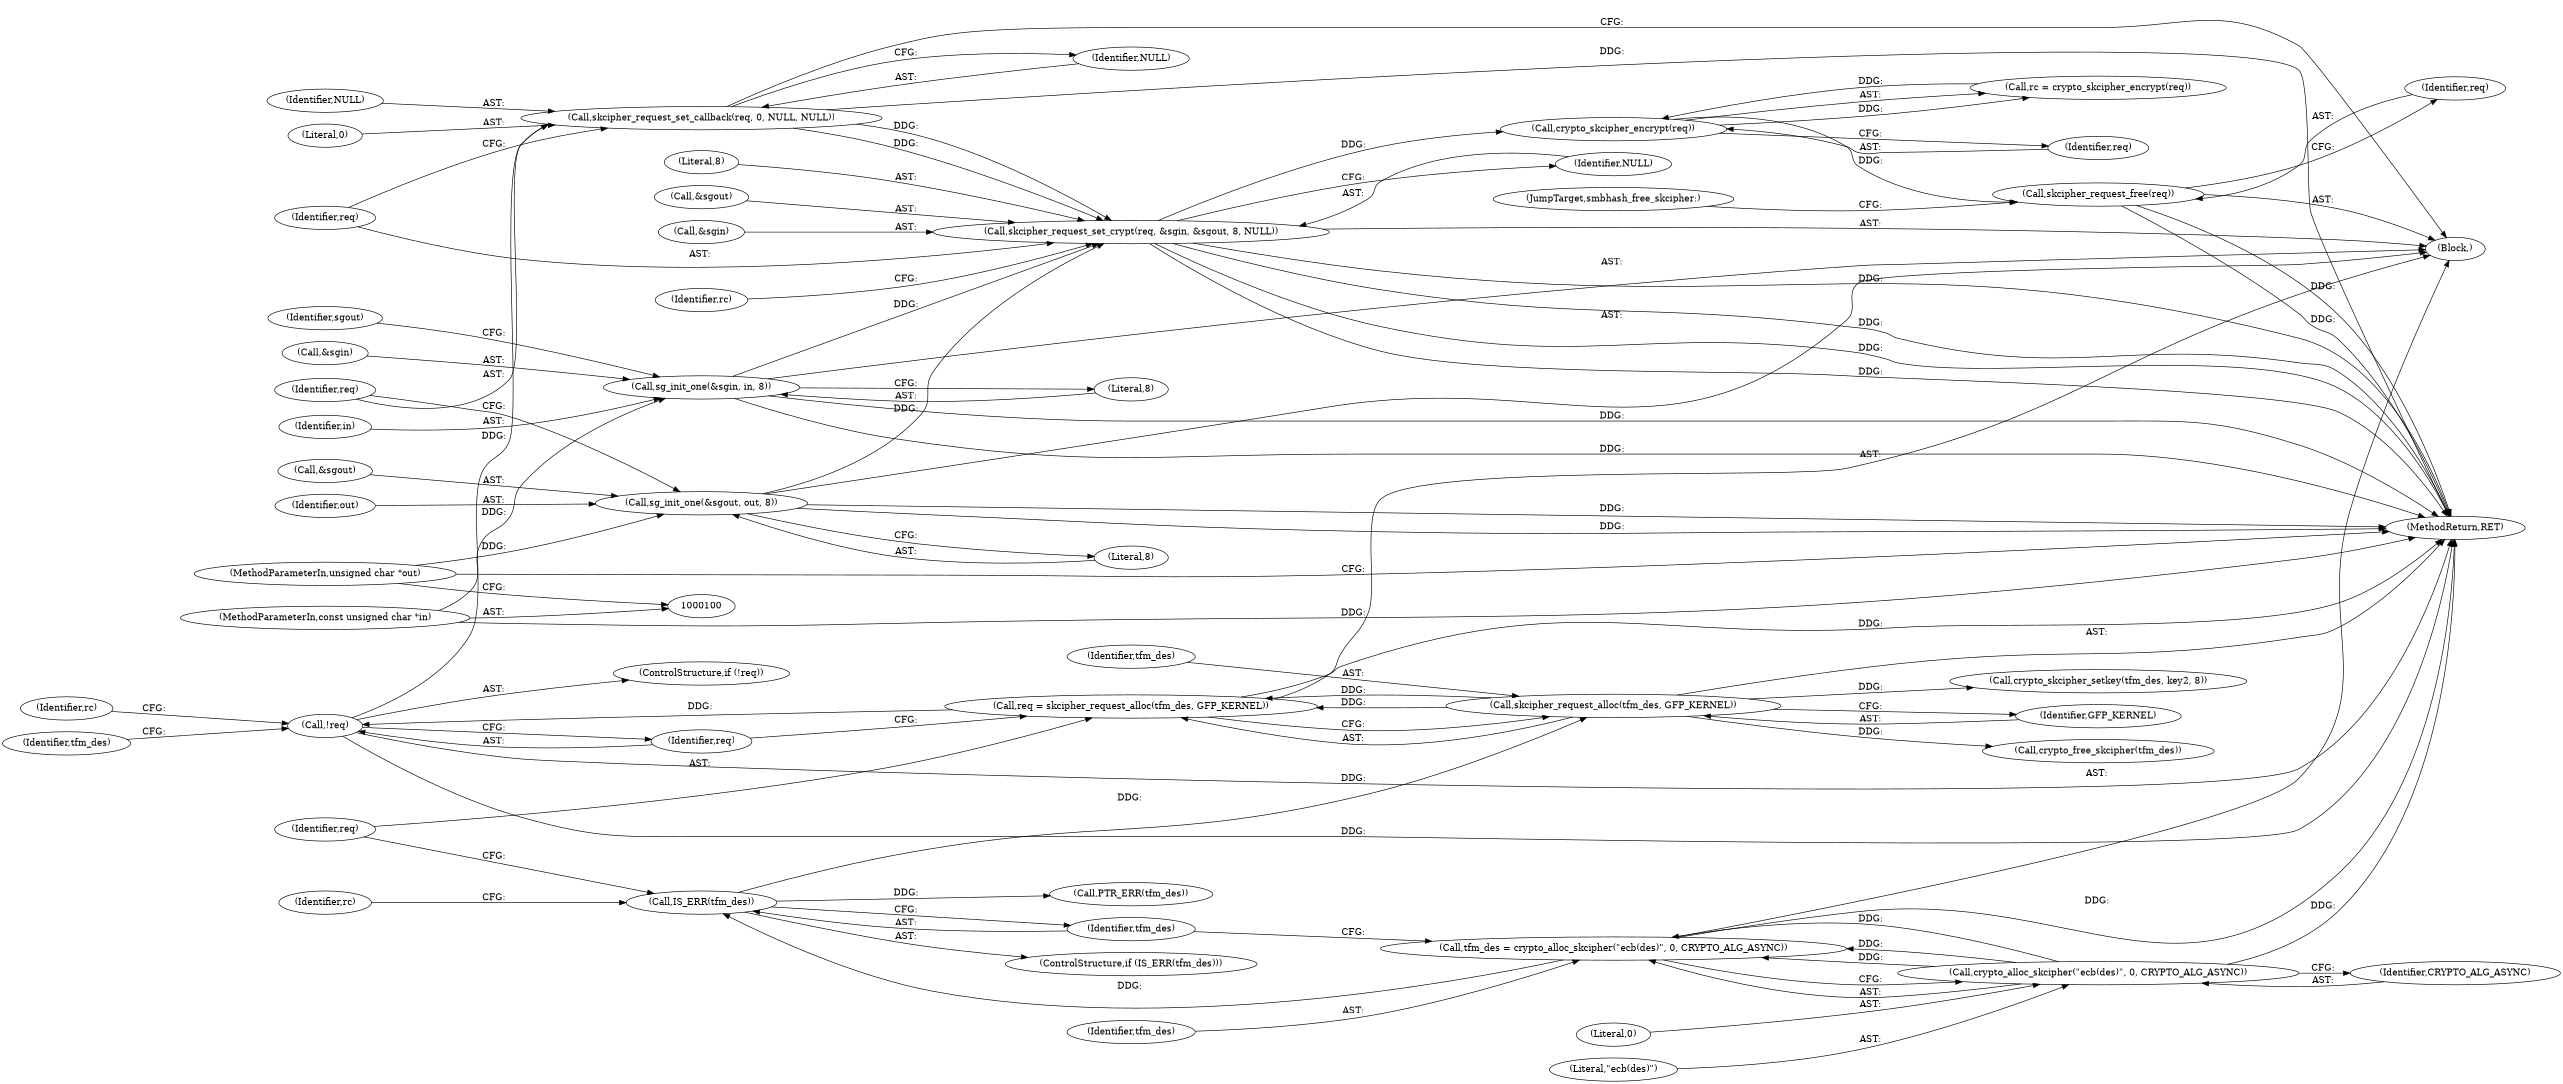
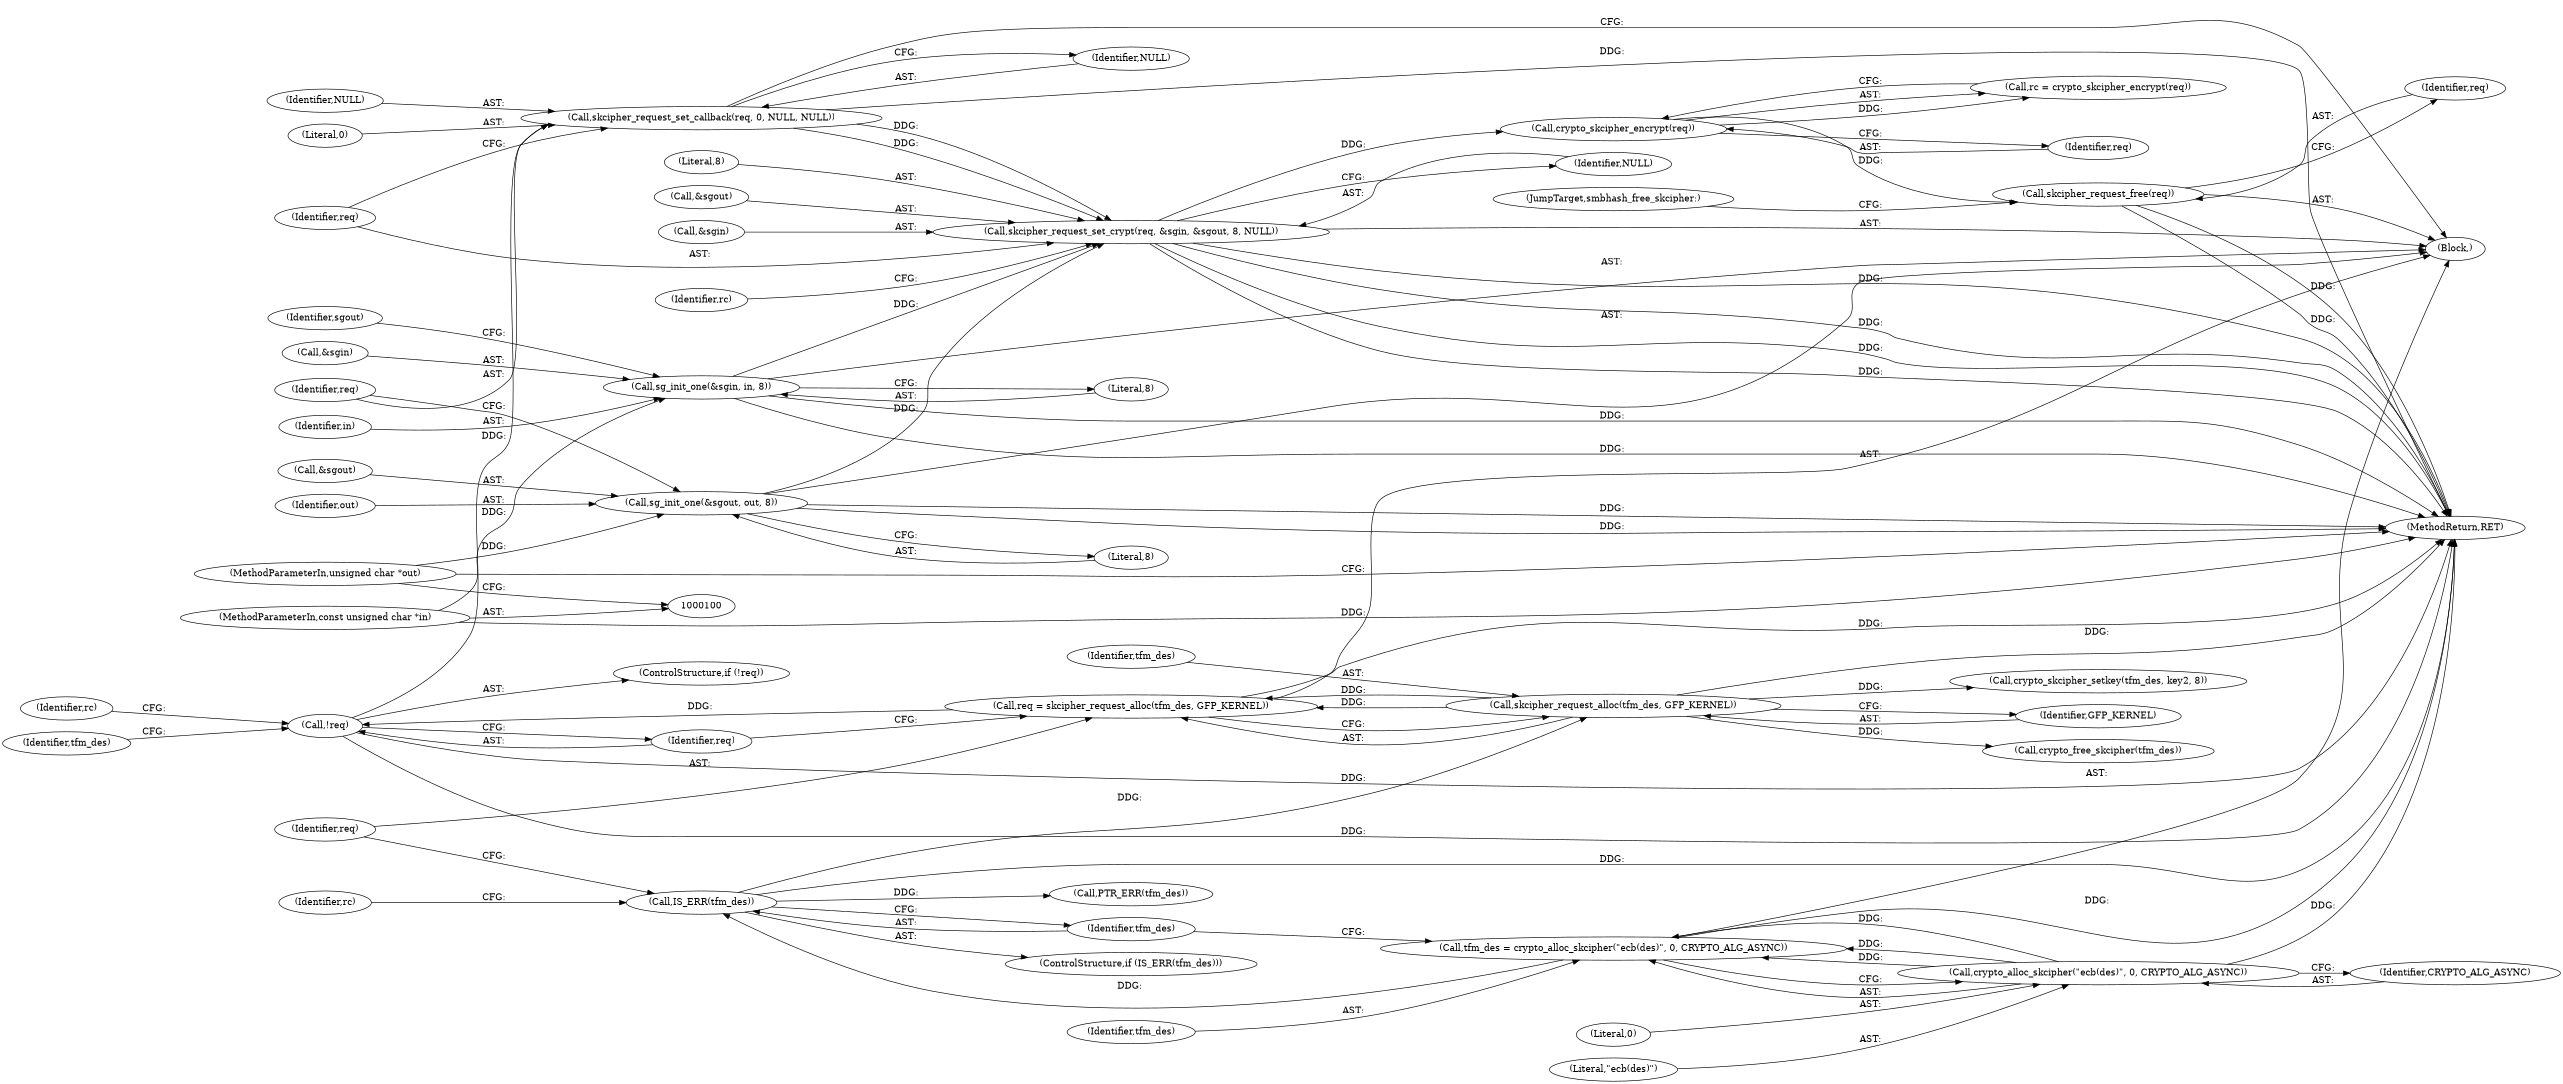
edge "(Call,rc = crypto_skcipher_encrypt(req))" -> "(Call,crypto_skcipher_encrypt(req))": label "DDG: " -> "CFG: "
edge "(Call,skcipher_request_alloc(tfm_des, GFP_KERNEL))" -> "(MethodReturn,RET)": label "AST: " -> "DDG: "
edge "(Call,IS_ERR(tfm_des))" -> "(MethodReturn,RET)": added, label "DDG:"
